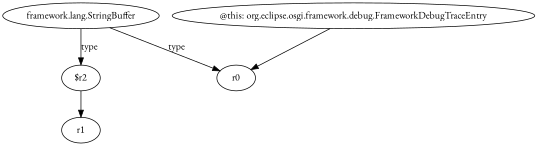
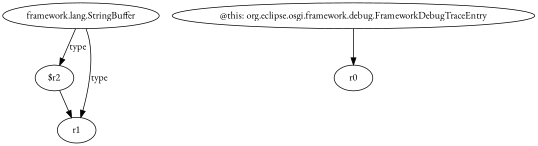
edge "framework.lang.StringBuffer" -> "r0": now "framework.lang.StringBuffer" -> "r1"
